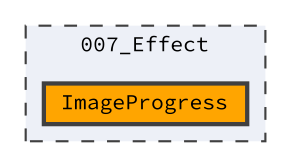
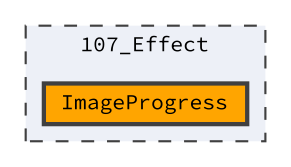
cluster "007_Effect": label "007_Effect" -> "107_Effect"
